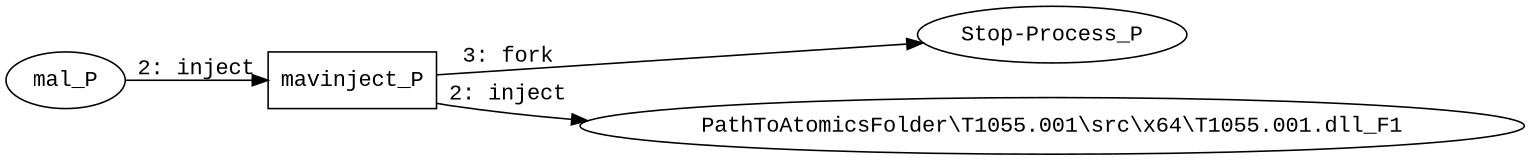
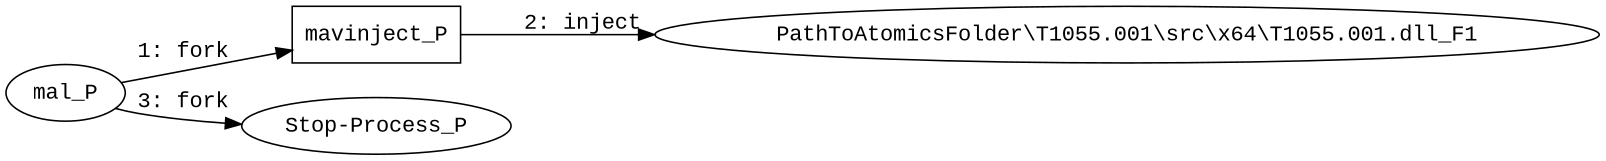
edge "mavinject_P" -> "Stop-Process_P": now "mal_P" -> "Stop-Process_P"
edge "mal_P" -> "mavinject_P": label "2: inject" -> "1: fork"
